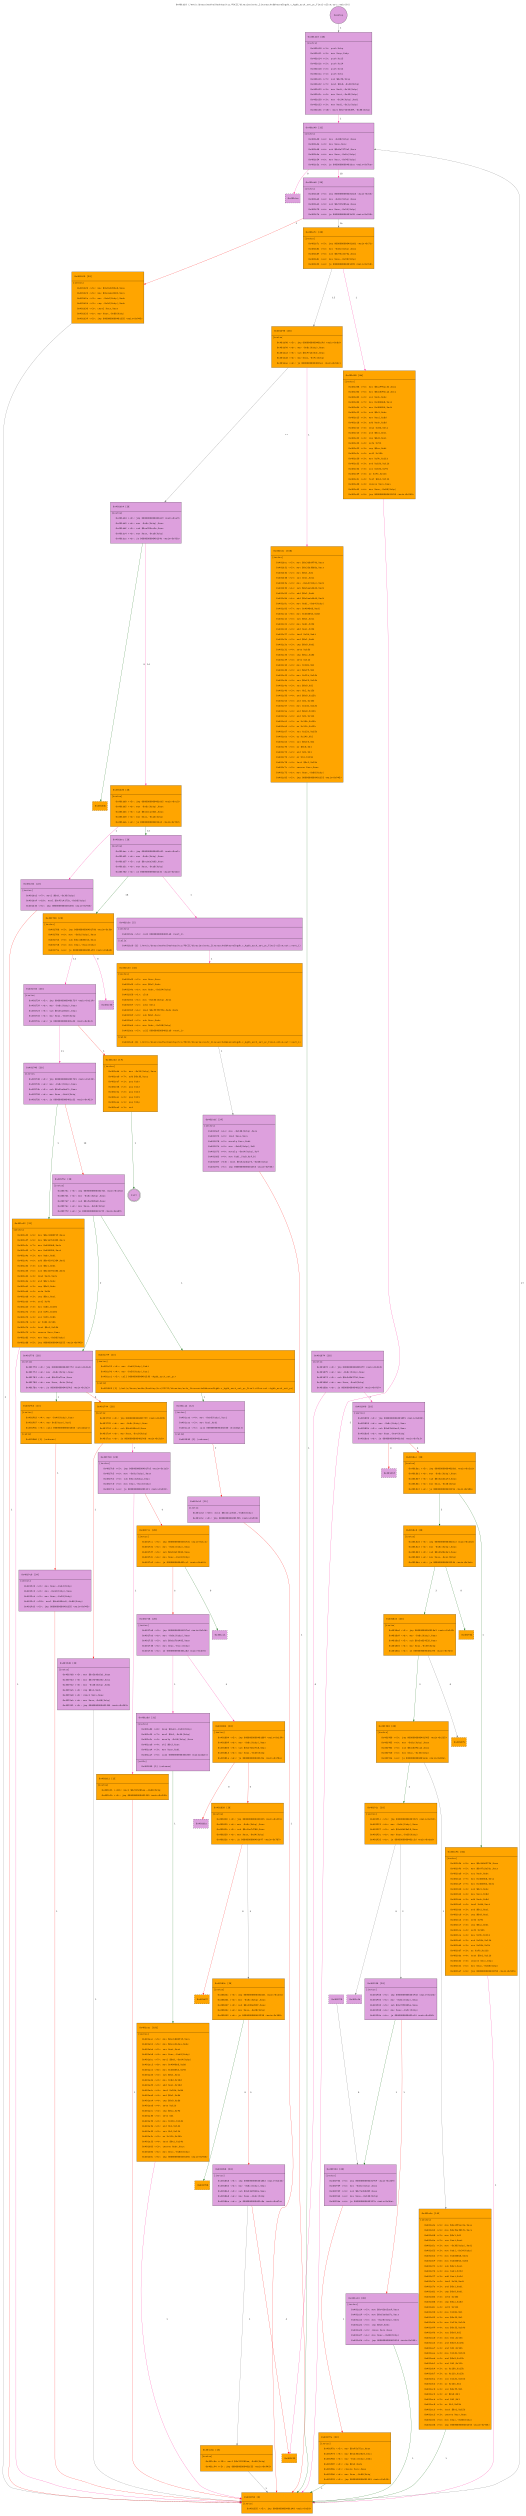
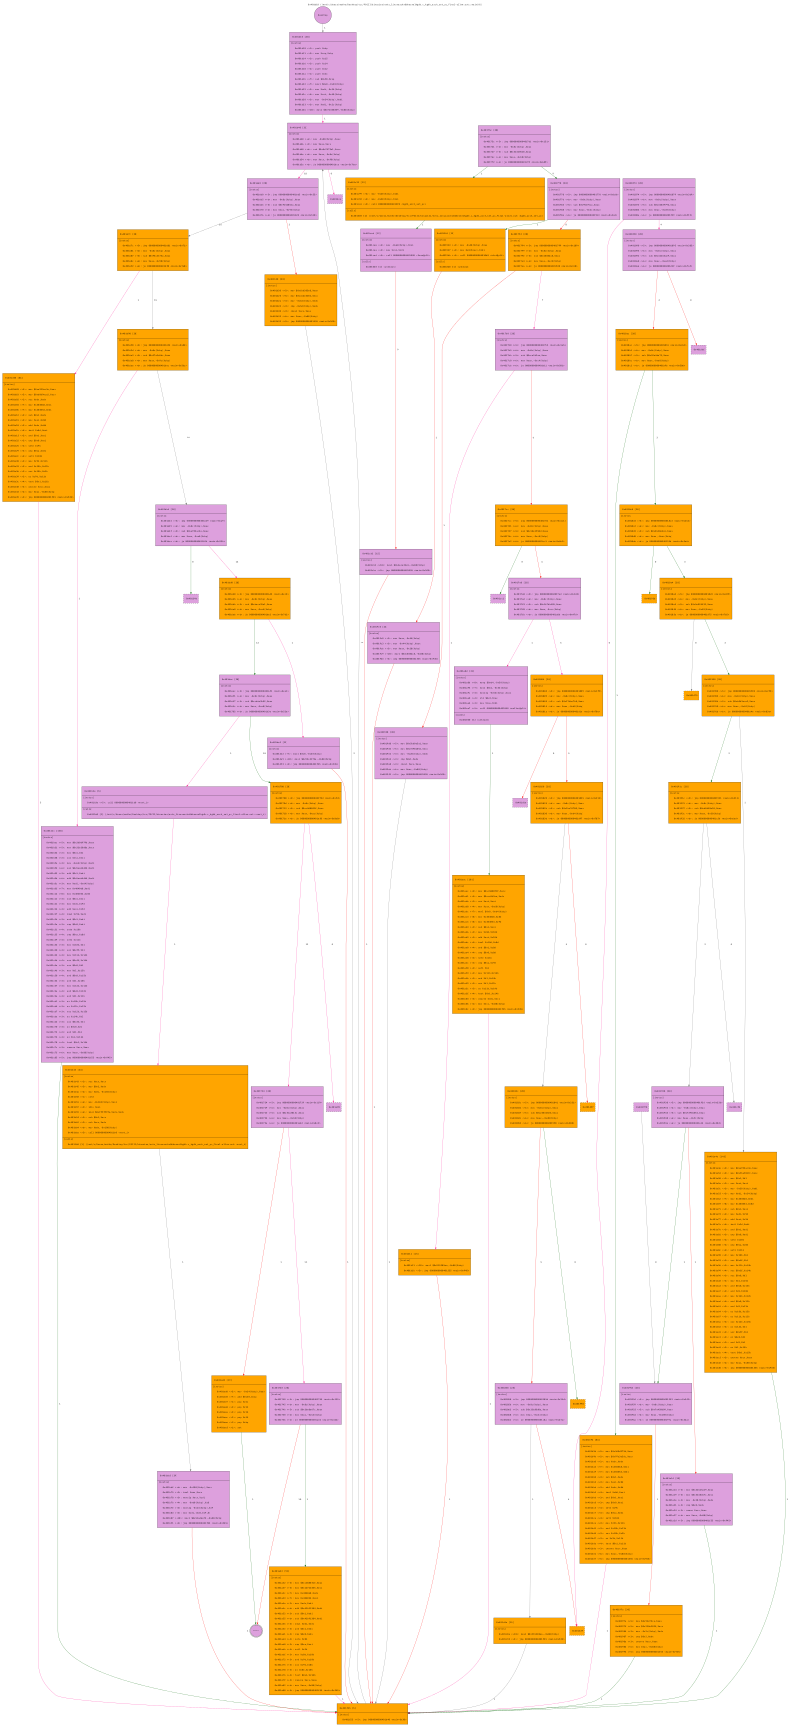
node "0x401bec [158]": fillcolor orange -> plum
node "0x401f4b": fillcolor orange -> plum
edge "0x401740 [28]" -> "0x40175c [28]": now "0x401740 [28]" -> "Exit"
